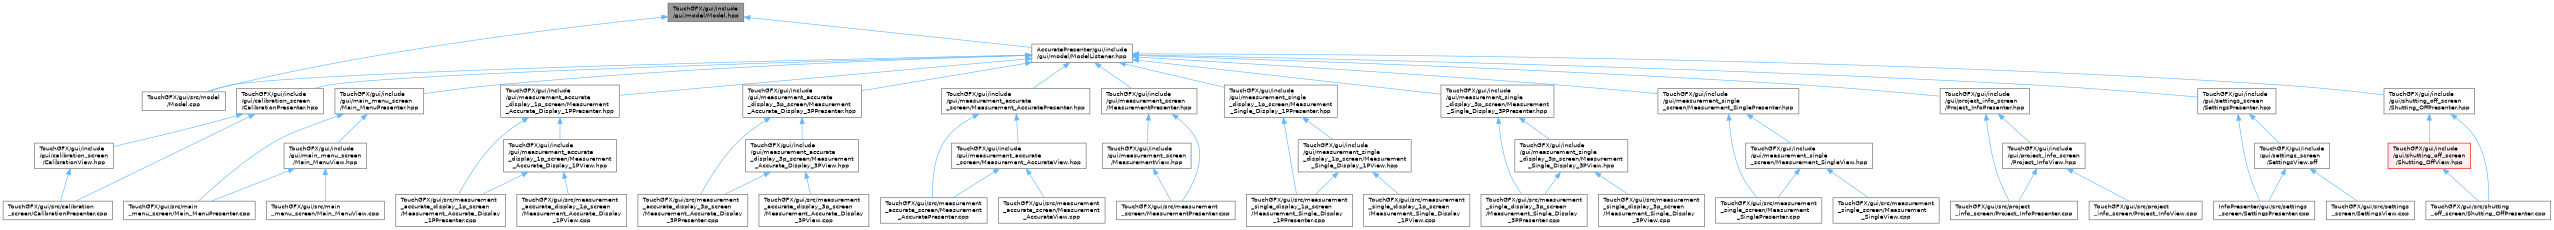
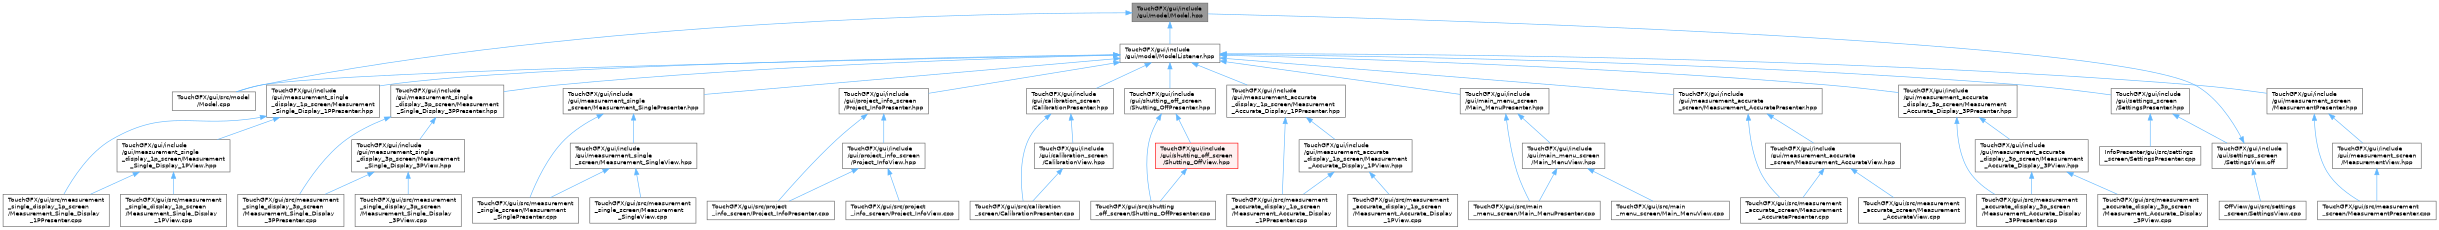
node "AccuratePresenter/gui/include /gui/model/ModelListener.hpp": label "AccuratePresenter/gui/include /gui/model/ModelListener.hpp" -> "TouchGFX/gui/include /gui/model/ModelListener.hpp"
edge "InfoPresenter/gui/src/settings _screen/SettingsPresenter.cpp" -> "TouchGFX/gui/include /gui/settings_screen /SettingsView.off": now "TouchGFX/gui/include /gui/model/Model.hpp" -> "TouchGFX/gui/include /gui/settings_screen /SettingsView.off"
node "TouchGFX/gui/src/settings _screen/SettingsView.cpp": label "TouchGFX/gui/src/settings _screen/SettingsView.cpp" -> "OffView/gui/src/settings _screen/SettingsView.cpp"
